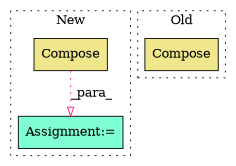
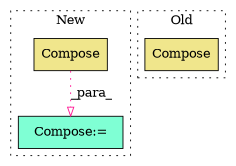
node "Assignment:=": label "Assignment:=" -> "Compose:="
